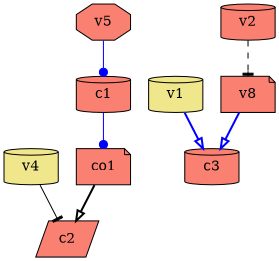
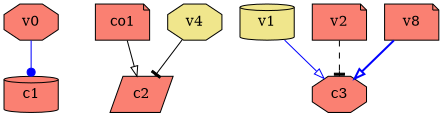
node "v5": label "v5" -> "v0"
node "v2": shape cylinder -> note
edge "v2" -> "v8": now "v2" -> "c3"
edge "v1" -> "c3": style bold -> solid
edge "c1" -> "co1": removed
node "v4": shape cylinder -> octagon
node "c3": shape cylinder -> octagon
edge "co1" -> "c2": style bold -> solid
